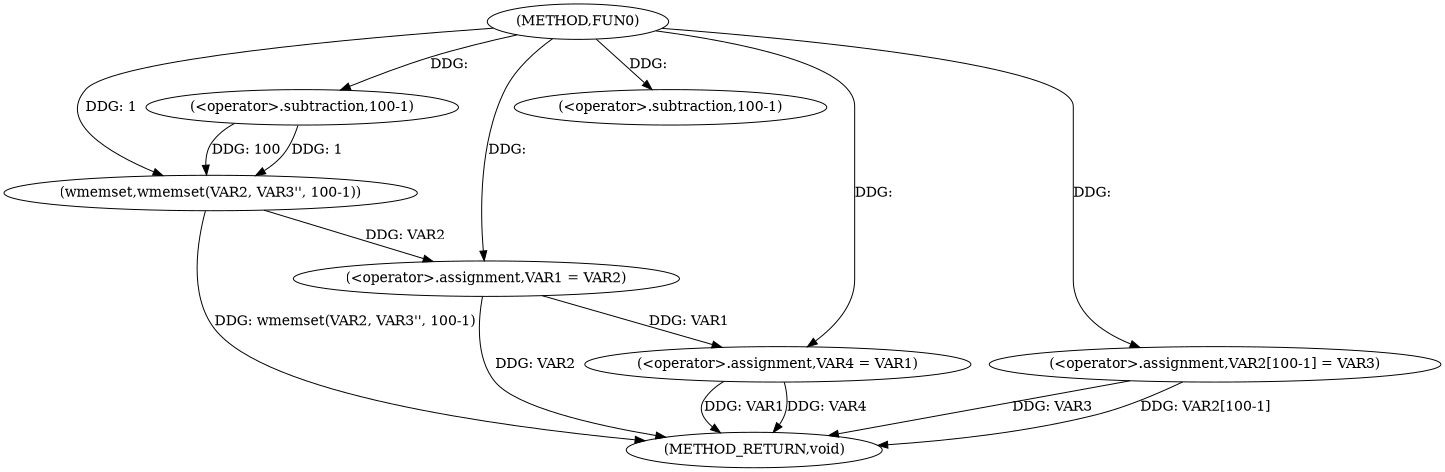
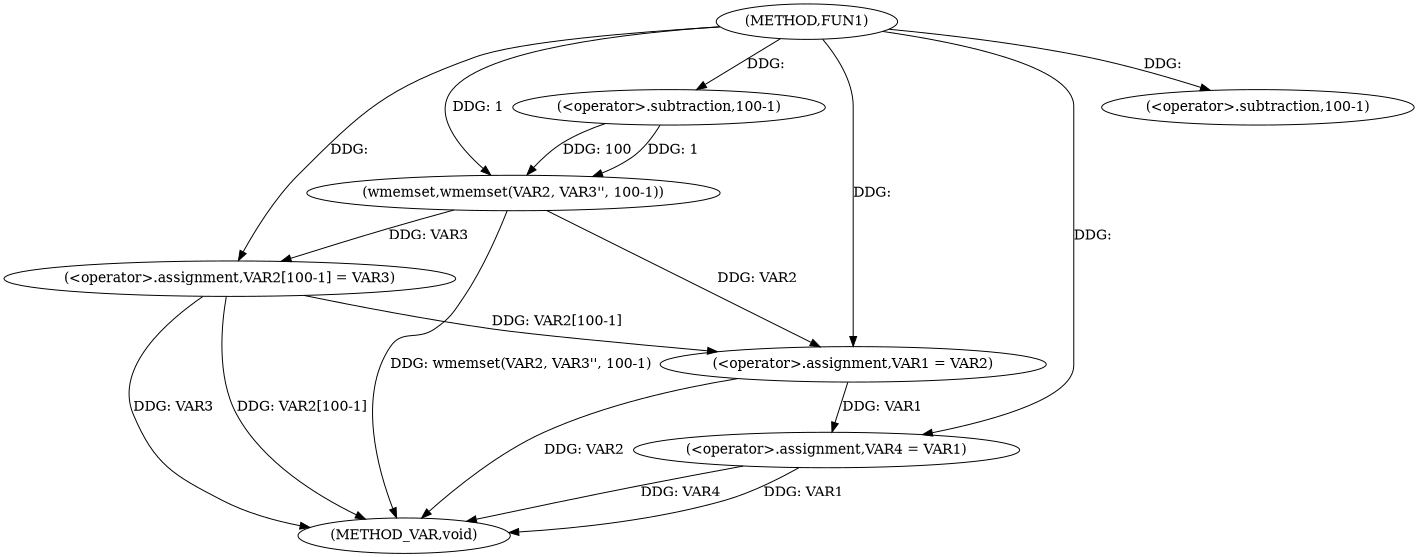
node "(METHOD,FUN0)": label "(METHOD,FUN0)" -> "(METHOD,FUN1)"
edge "(wmemset,wmemset(VAR2, VAR3'', 100-1))" -> "(<operator>.assignment,VAR2[100-1] = VAR3)": added, label "DDG: VAR3"
edge "(<operator>.assignment,VAR2[100-1] = VAR3)" -> "(<operator>.assignment,VAR1 = VAR2)": added, label "DDG: VAR2[100-1]"
node "(METHOD_RETURN,void)": label "(METHOD_RETURN,void)" -> "(METHOD_VAR,void)"
